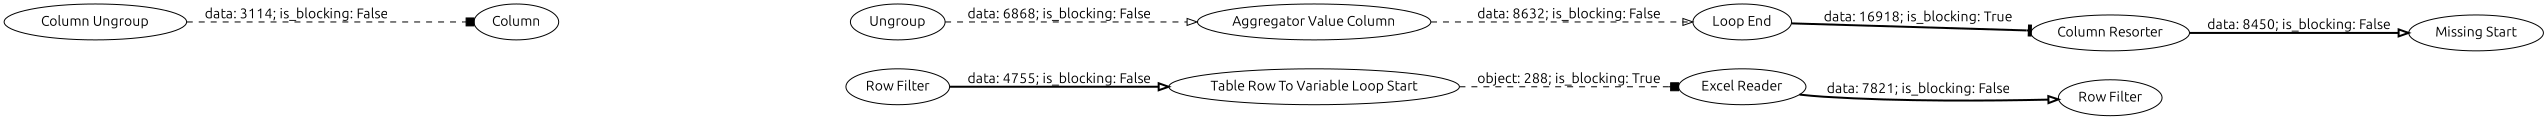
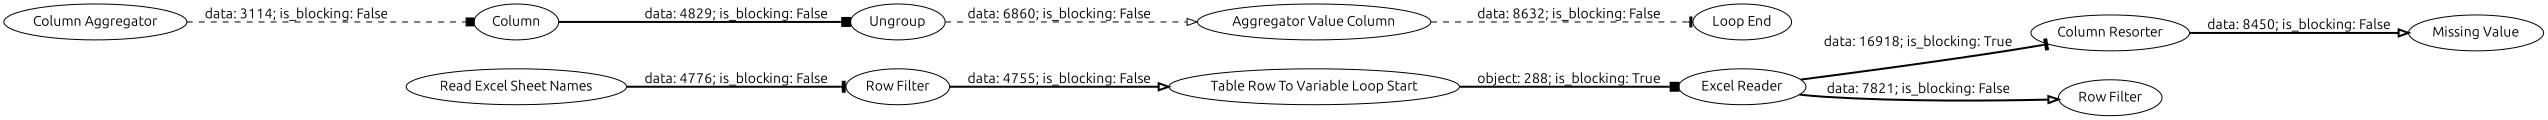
edge "Ungroup" -> "Aggregator Value Column": label "data: 6868; is_blocking: False" -> "data: 6860; is_blocking: False"
node "Column Ungroup": label "Column Ungroup" -> "Column Aggregator"
edge "Column" -> "Ungroup": added, label "data: 4829; is_blocking: False"
edge "Aggregator Value Column" -> "Loop End": arrowhead onormal -> tee
edge "Loop End" -> "Column Resorter": now "Excel Reader" -> "Column Resorter"
node "Missing Start": label "Missing Start" -> "Missing Value"
node "Read Excel Sheet Names": added
edge "Table Row To Variable Loop Start" -> "Excel Reader": style dashed -> bold
